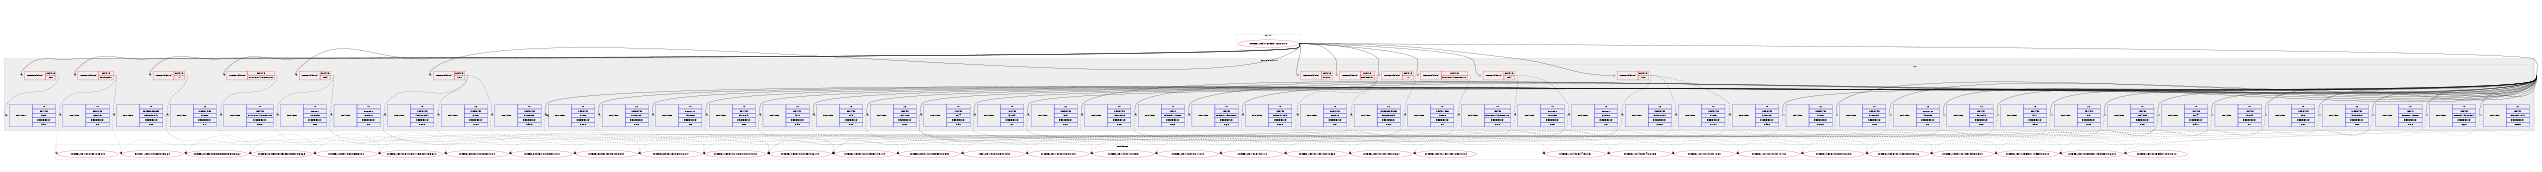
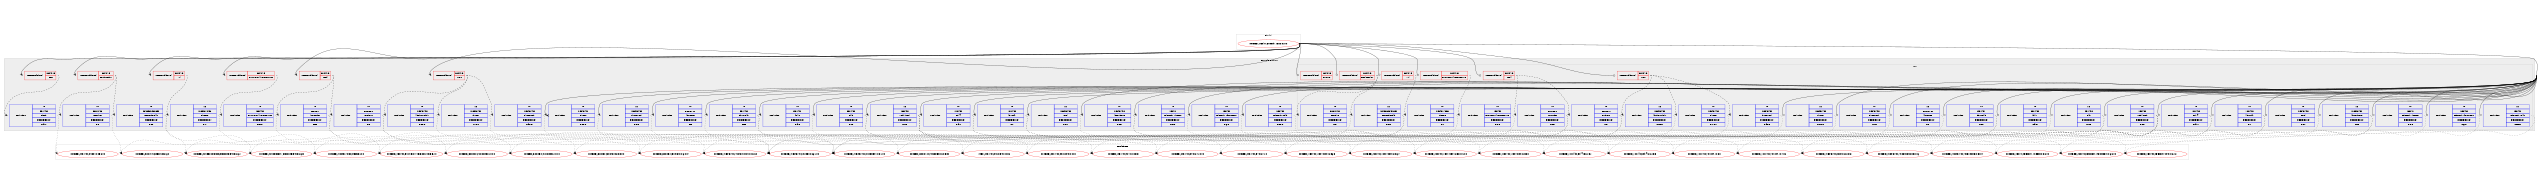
node "empathy://app-misc/geoclue-2.6.0": label "empathy://app-misc/geoclue-2.6.0" -> "portage://app-misc/geoclue-2.6.0"
node "portage://sci-geosciences/geocode-glib-3.26.3": label "portage://sci-geosciences/geocode-glib-3.26.3" -> "portage://sci-telepathy/geocode-glib-3.26.3"
node "portage://net-libs/webkit-gtk-2.38.0": added
